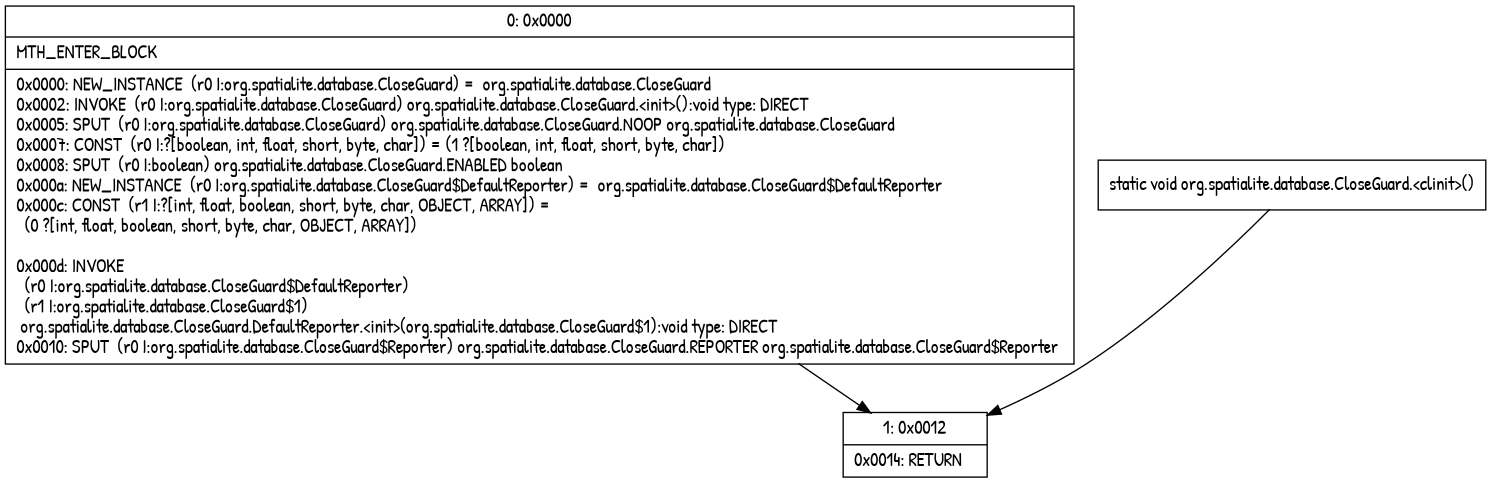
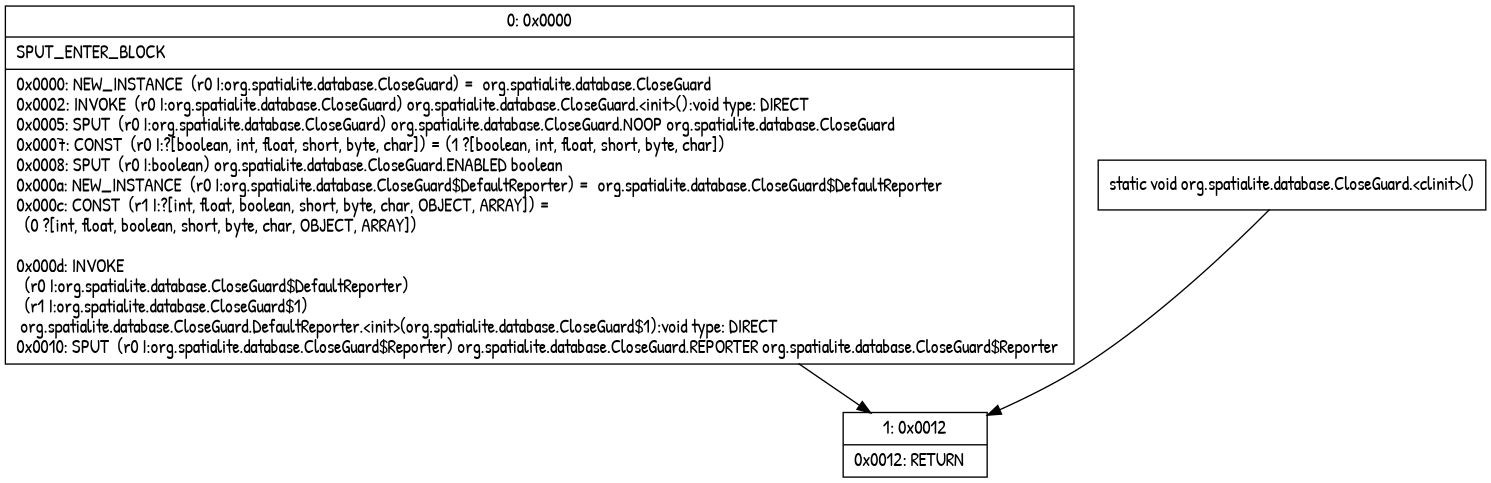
node "0: 0x0000": text "MTH_ENTER_BLOCK" -> "SPUT_ENTER_BLOCK"
node "1: 0x0012": text "0x0014: RETURN" -> "0x0012: RETURN"
